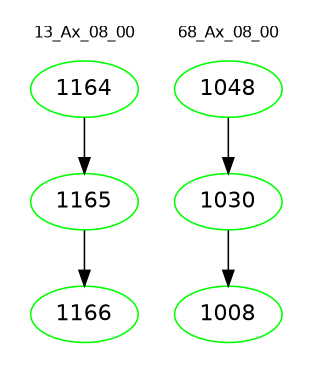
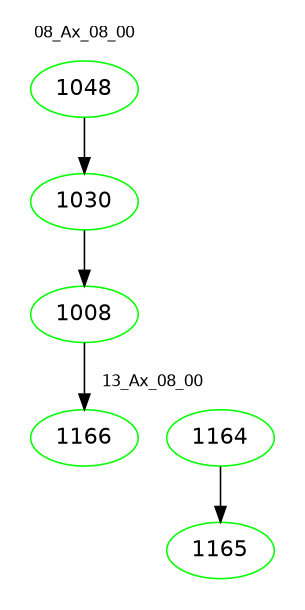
cluster "68_Ax_08_00": label "68_Ax_08_00" -> "08_Ax_08_00"
edge "1165" -> "1166": now "1008" -> "1166"
